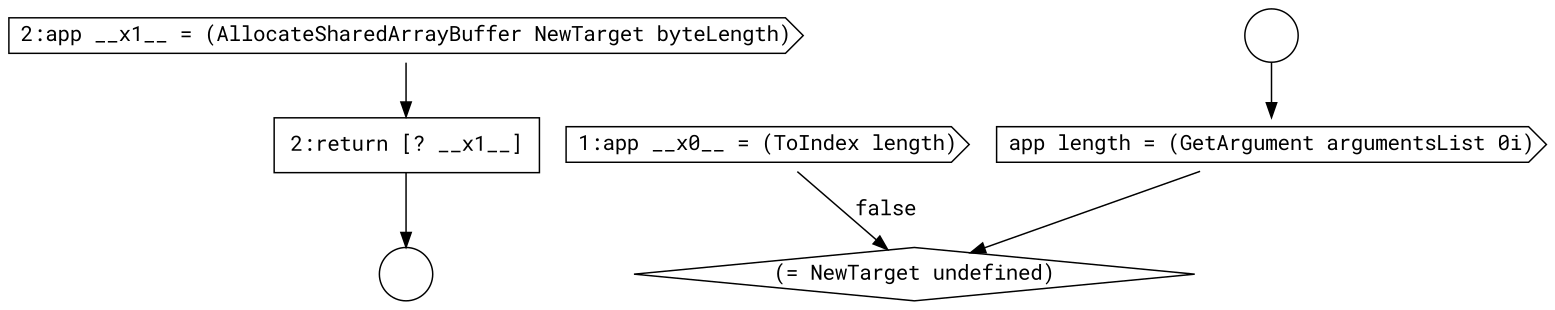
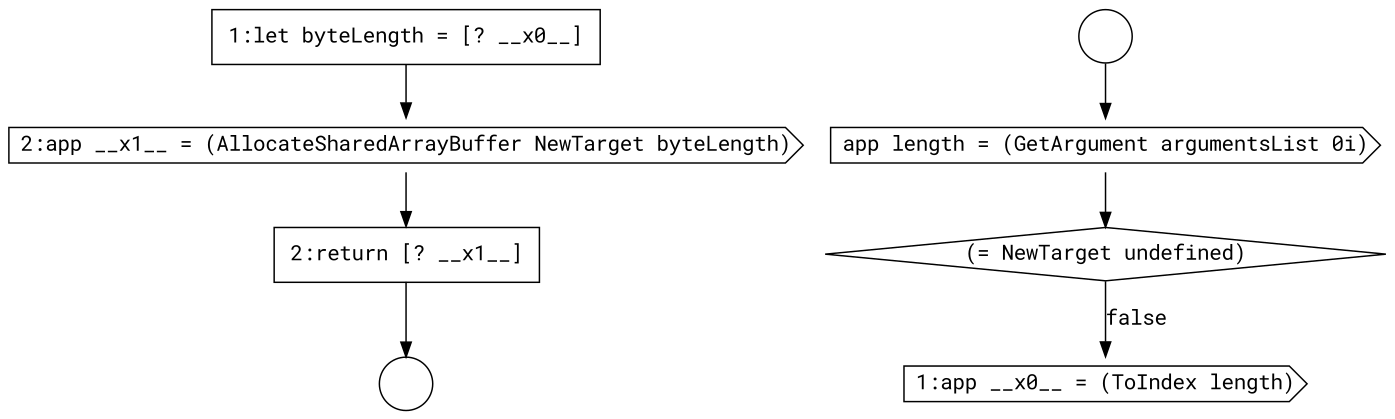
node "1:let byteLength = [? __x0__]": added
edge "1:app __x0__ = (ToIndex length)" -> "(= NewTarget undefined)": reversed
